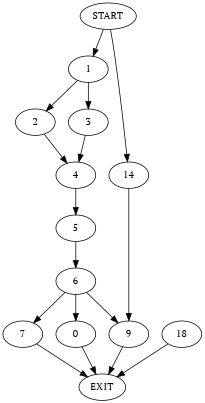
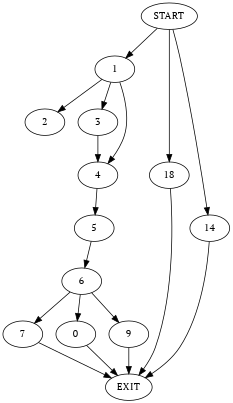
edge "START" -> "18": added
edge "2" -> "4": now "1" -> "4"
edge "14" -> "9": now "14" -> "EXIT"
